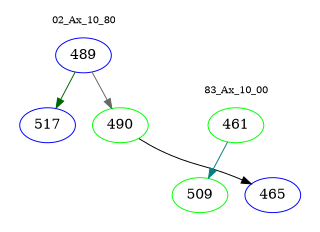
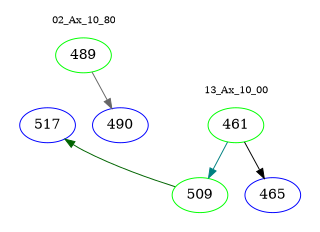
node "489": color blue -> green
edge "489" -> "517": now "509" -> "517"
cluster "83_Ax_10_00": label "83_Ax_10_00" -> "13_Ax_10_00"
node "490": color green -> blue
edge "490" -> "465": now "461" -> "465"
